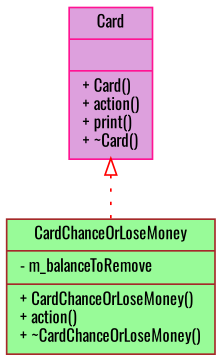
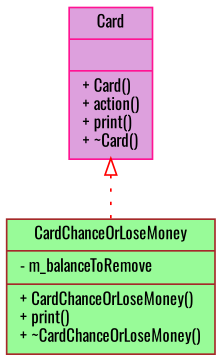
node "CardChanceOrLoseMoney": text "+ action()" -> "+ print()"
